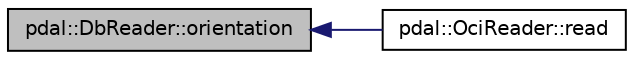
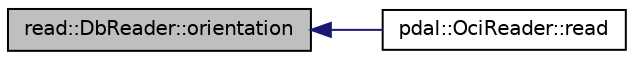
node "pdal::DbReader::orientation": label "pdal::DbReader::orientation" -> "read::DbReader::orientation"
